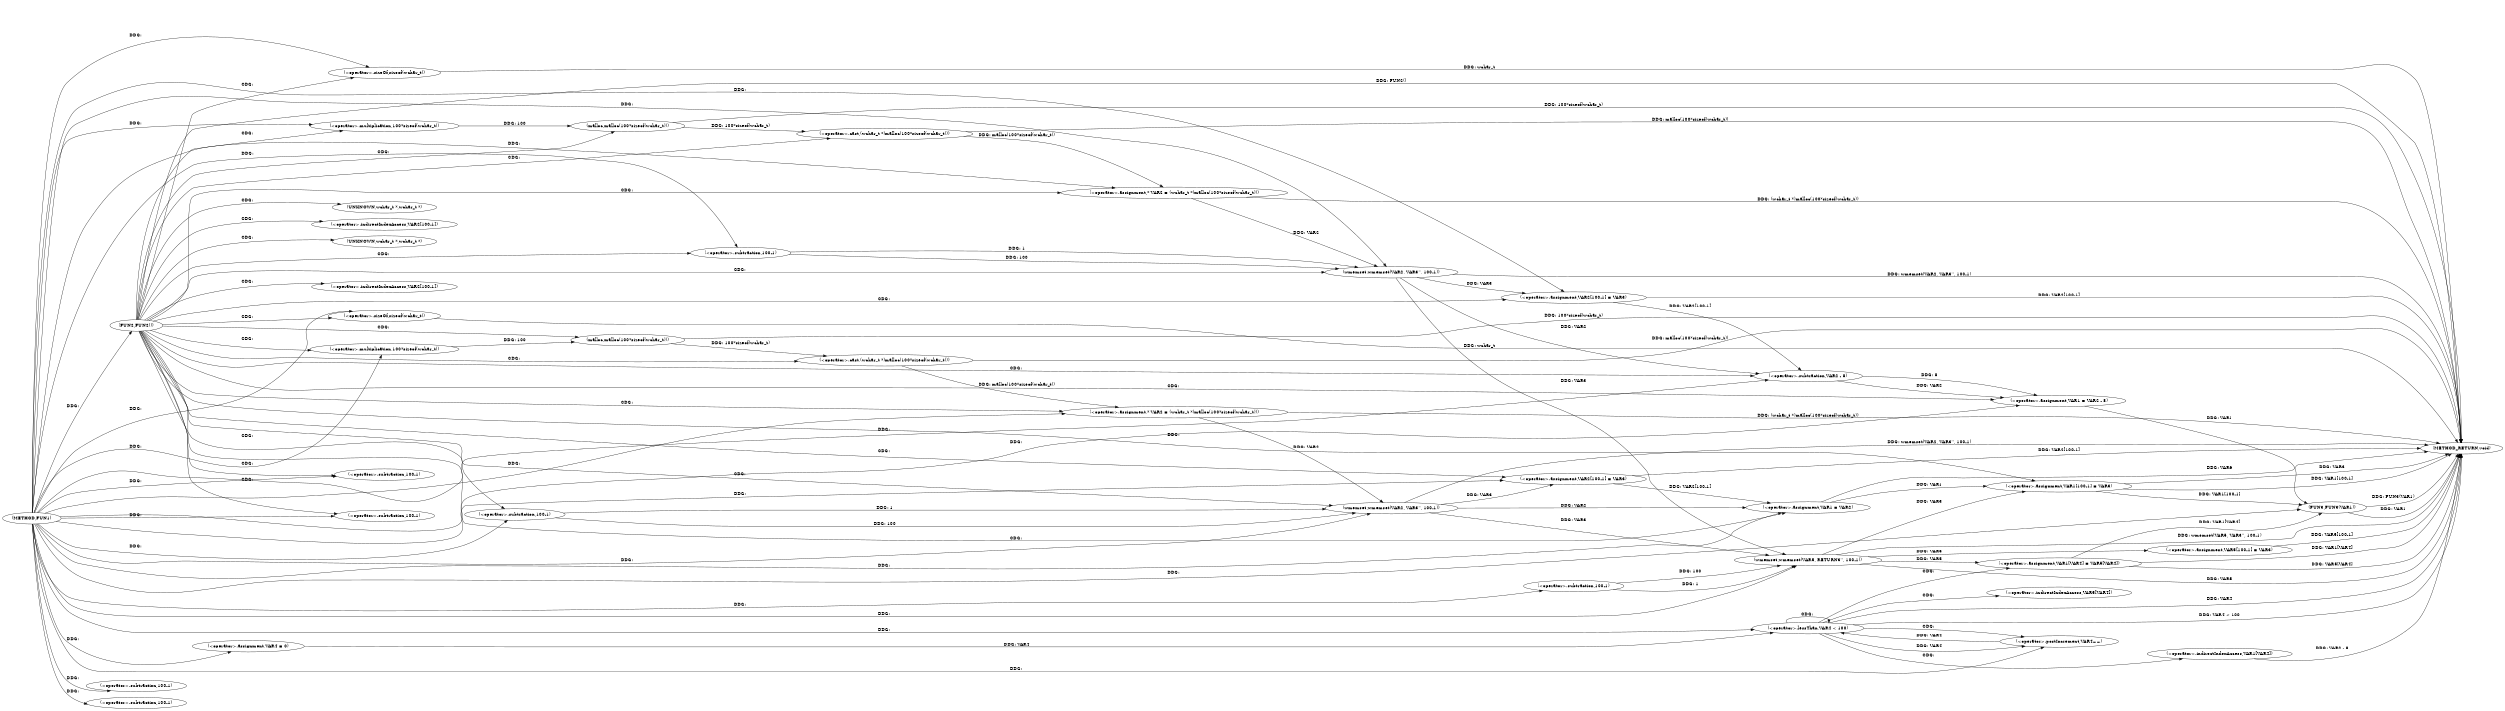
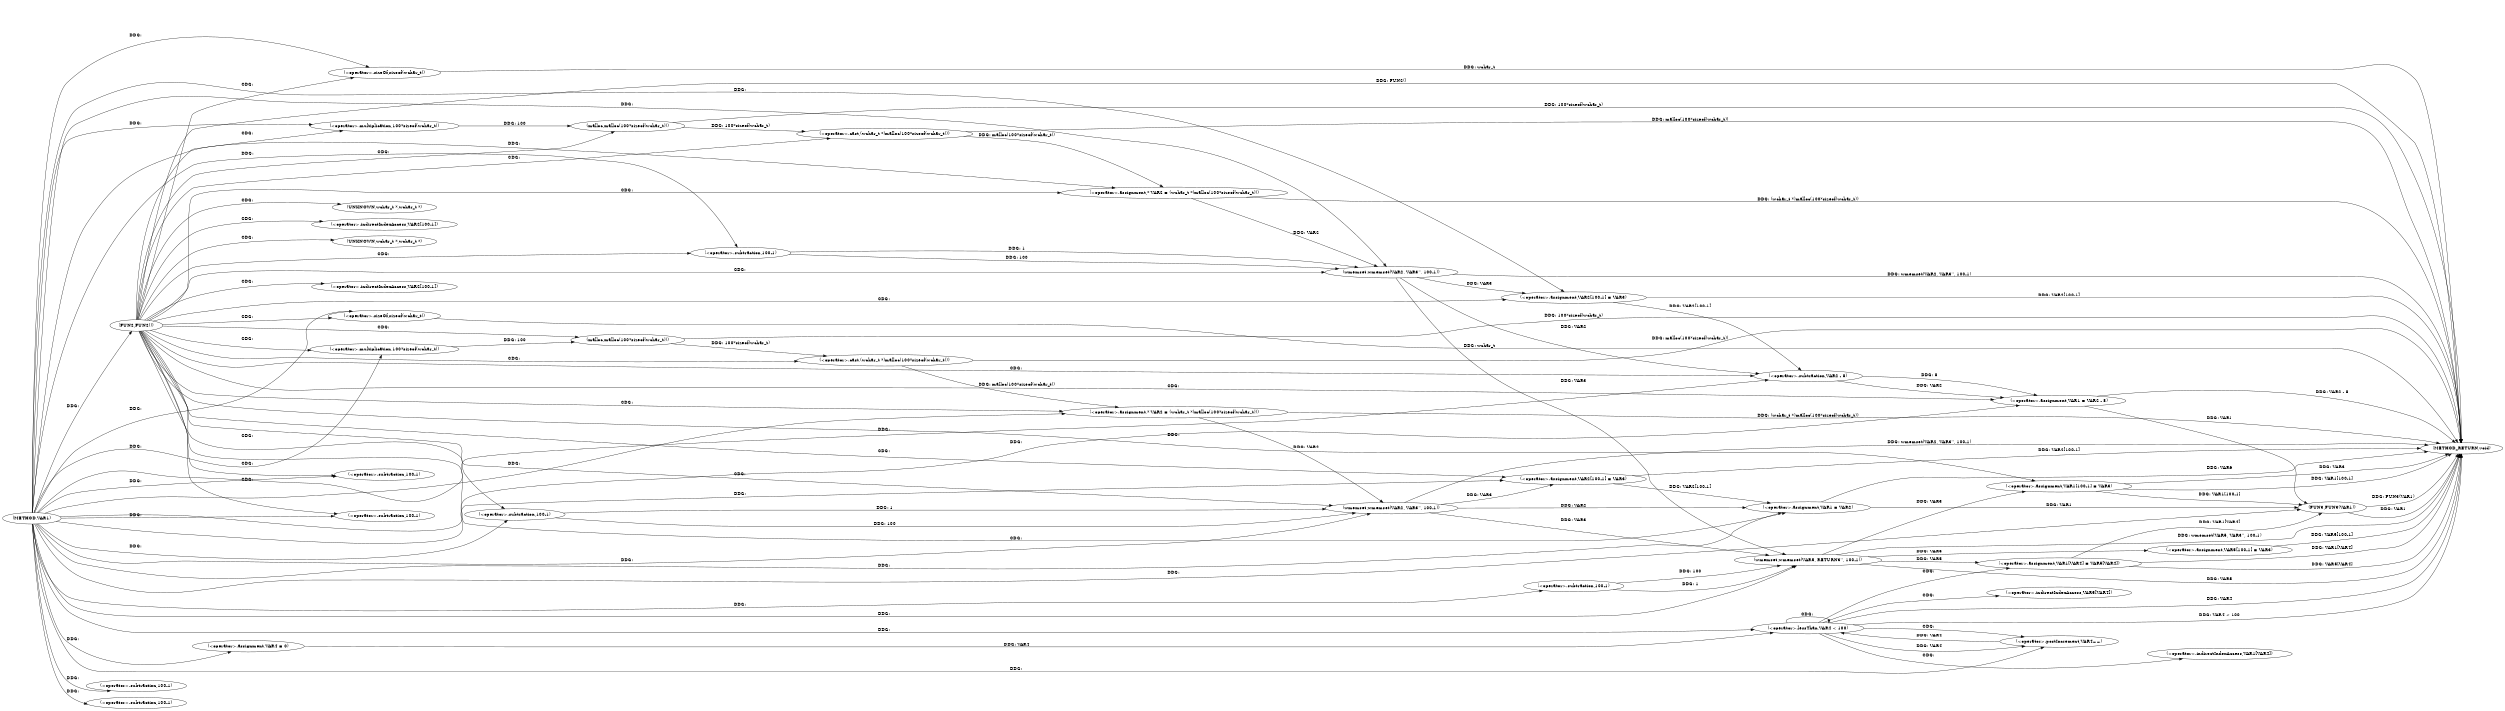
edge "(<operator>.assignment,VAR1 = VAR2)" -> "(<operator>.assignment,VAR1[100-1] = VAR3)": now "(<operator>.assignment,VAR1 = VAR2)" -> "(FUN3,FUN3(VAR1))"
node "(METHOD,FUN1)": label "(METHOD,FUN1)" -> "(METHOD,VAR1)"
edge "(<operator>.indirectIndexAccess,VAR1[VAR4])" -> "(METHOD_RETURN,void)": now "(<operator>.assignment,VAR1 = VAR2 - 8)" -> "(METHOD_RETURN,void)"
